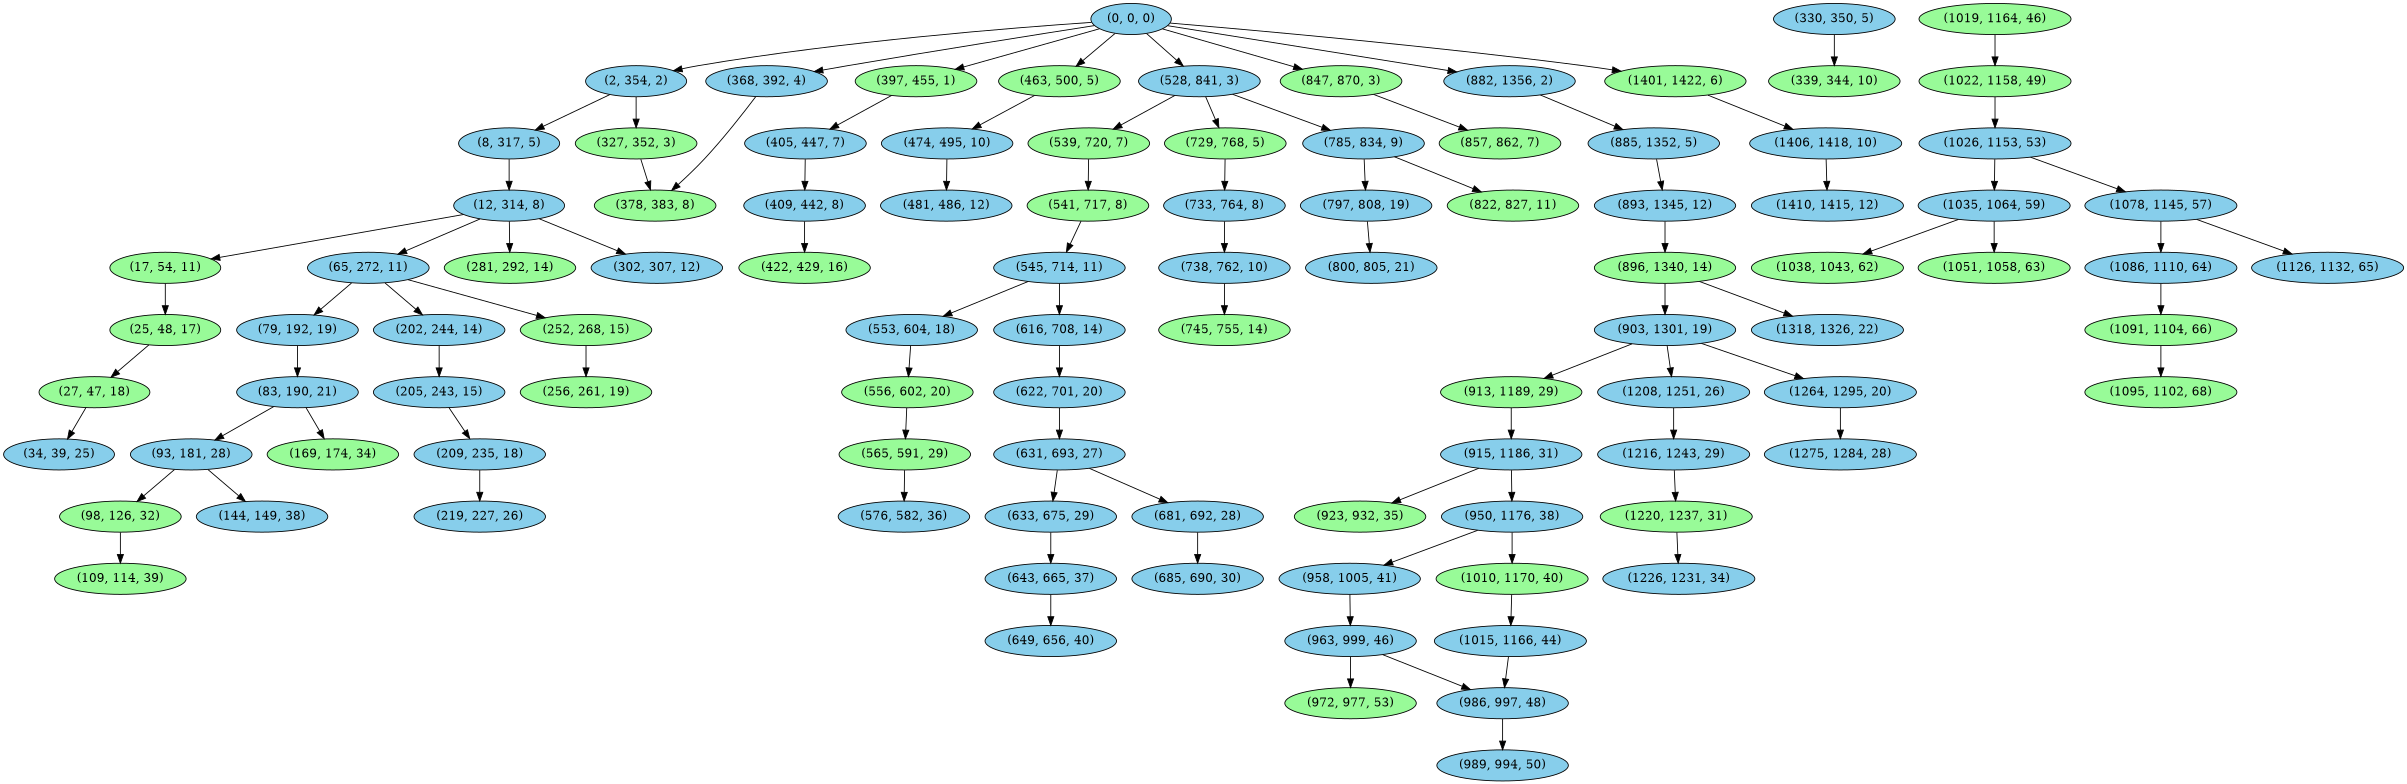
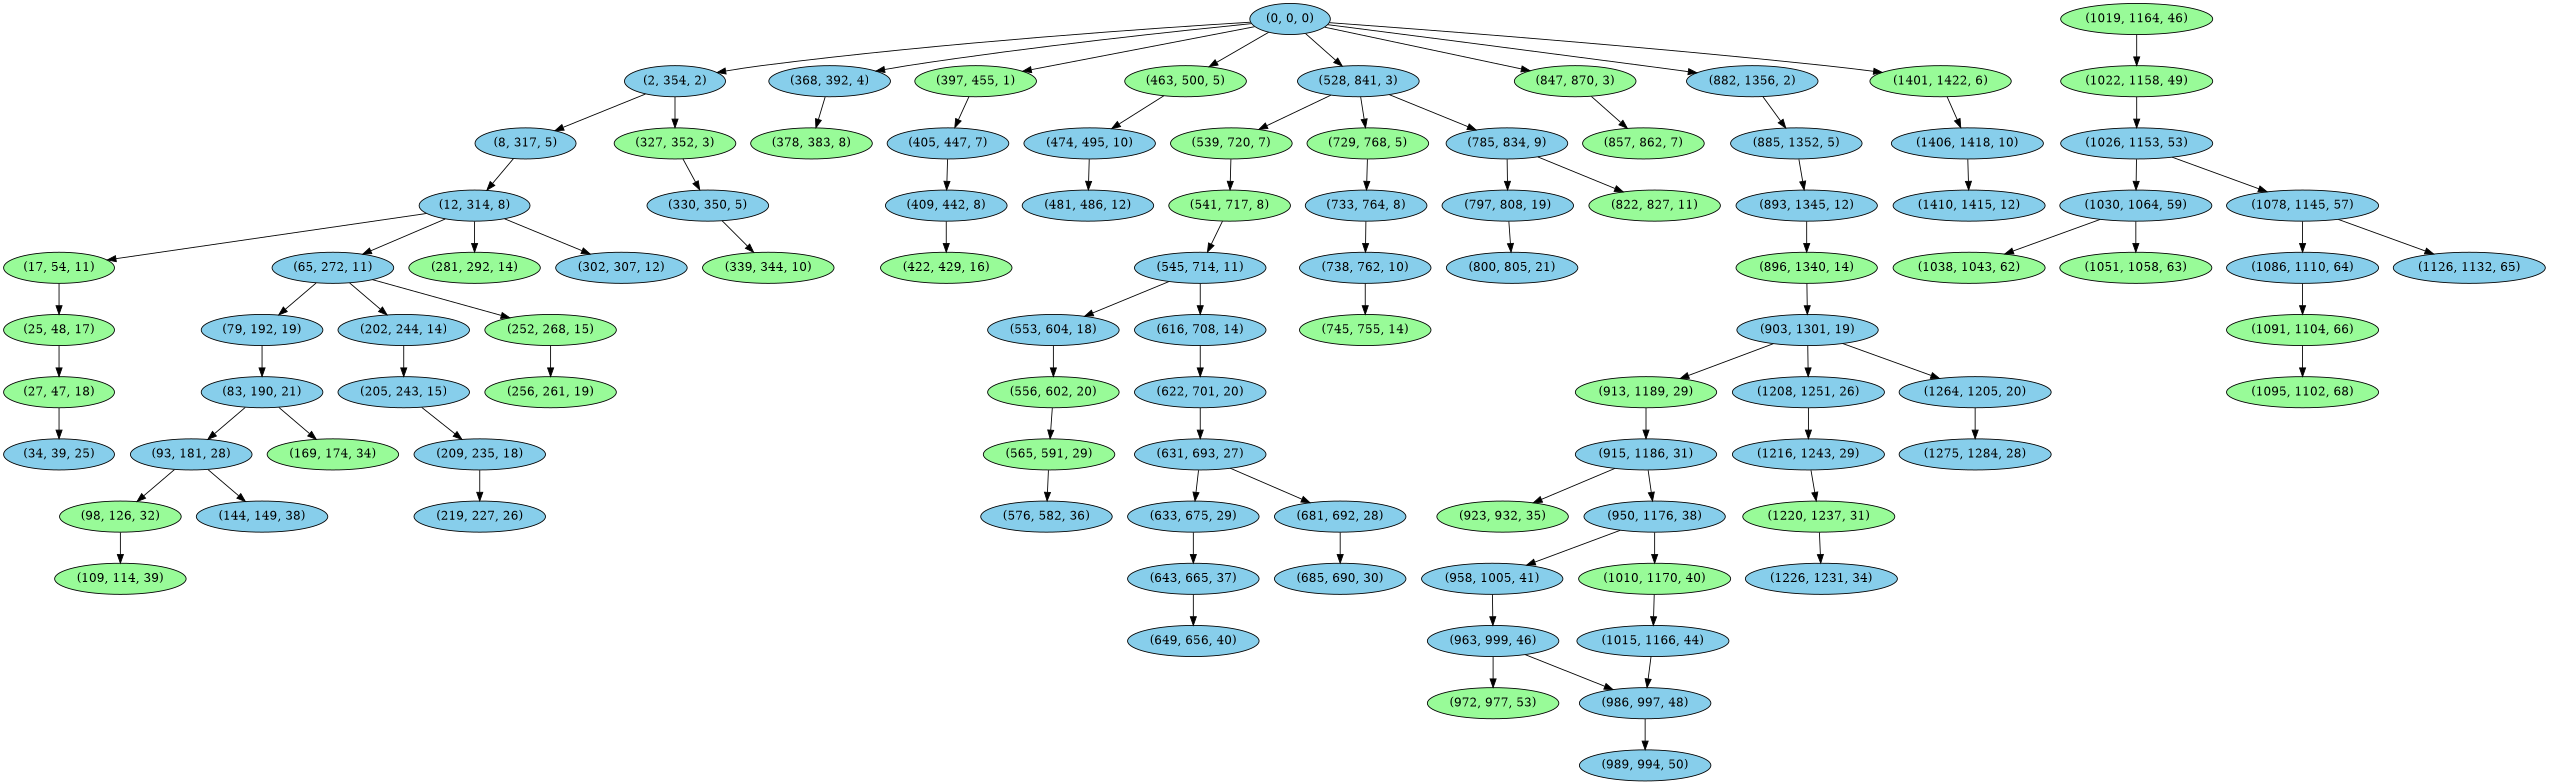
edge "(327, 352, 3)" -> "(378, 383, 8)": now "(327, 352, 3)" -> "(330, 350, 5)"
node "(1035, 1064, 59)": label "(1035, 1064, 59)" -> "(1030, 1064, 59)"
node "(1318, 1326, 22)": removed
node "(1264, 1295, 20)": label "(1264, 1295, 20)" -> "(1264, 1205, 20)"
